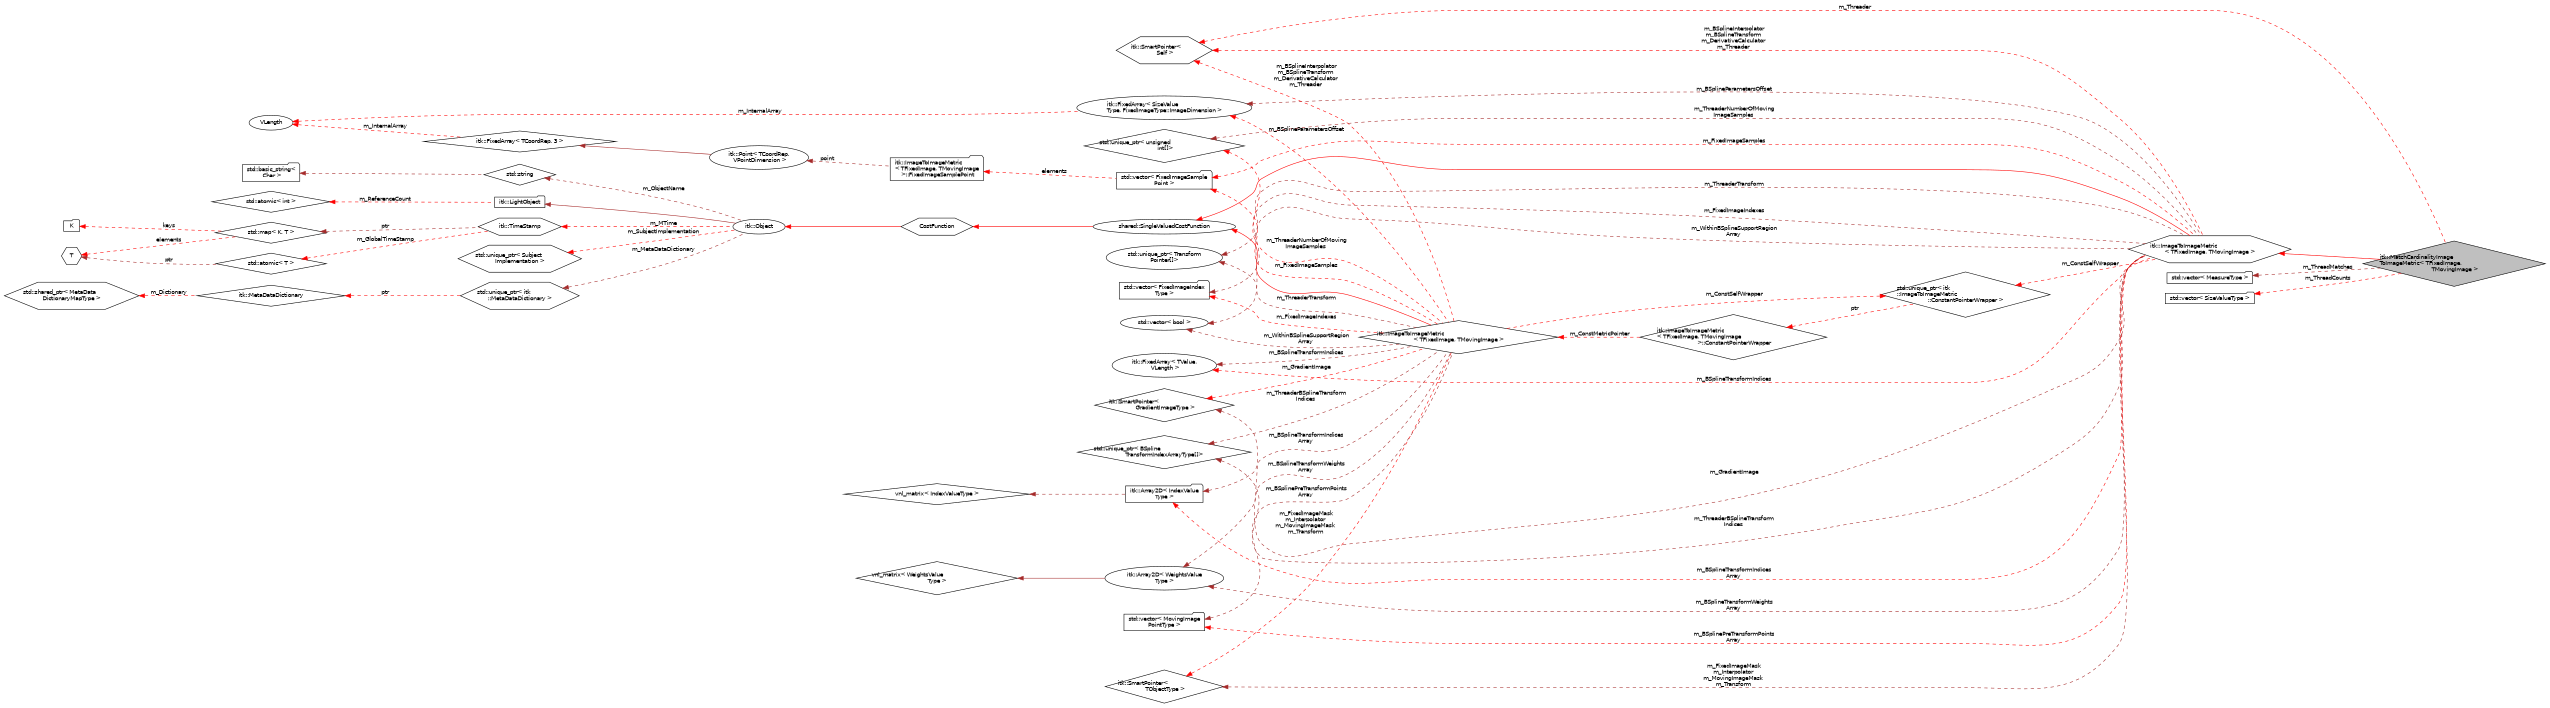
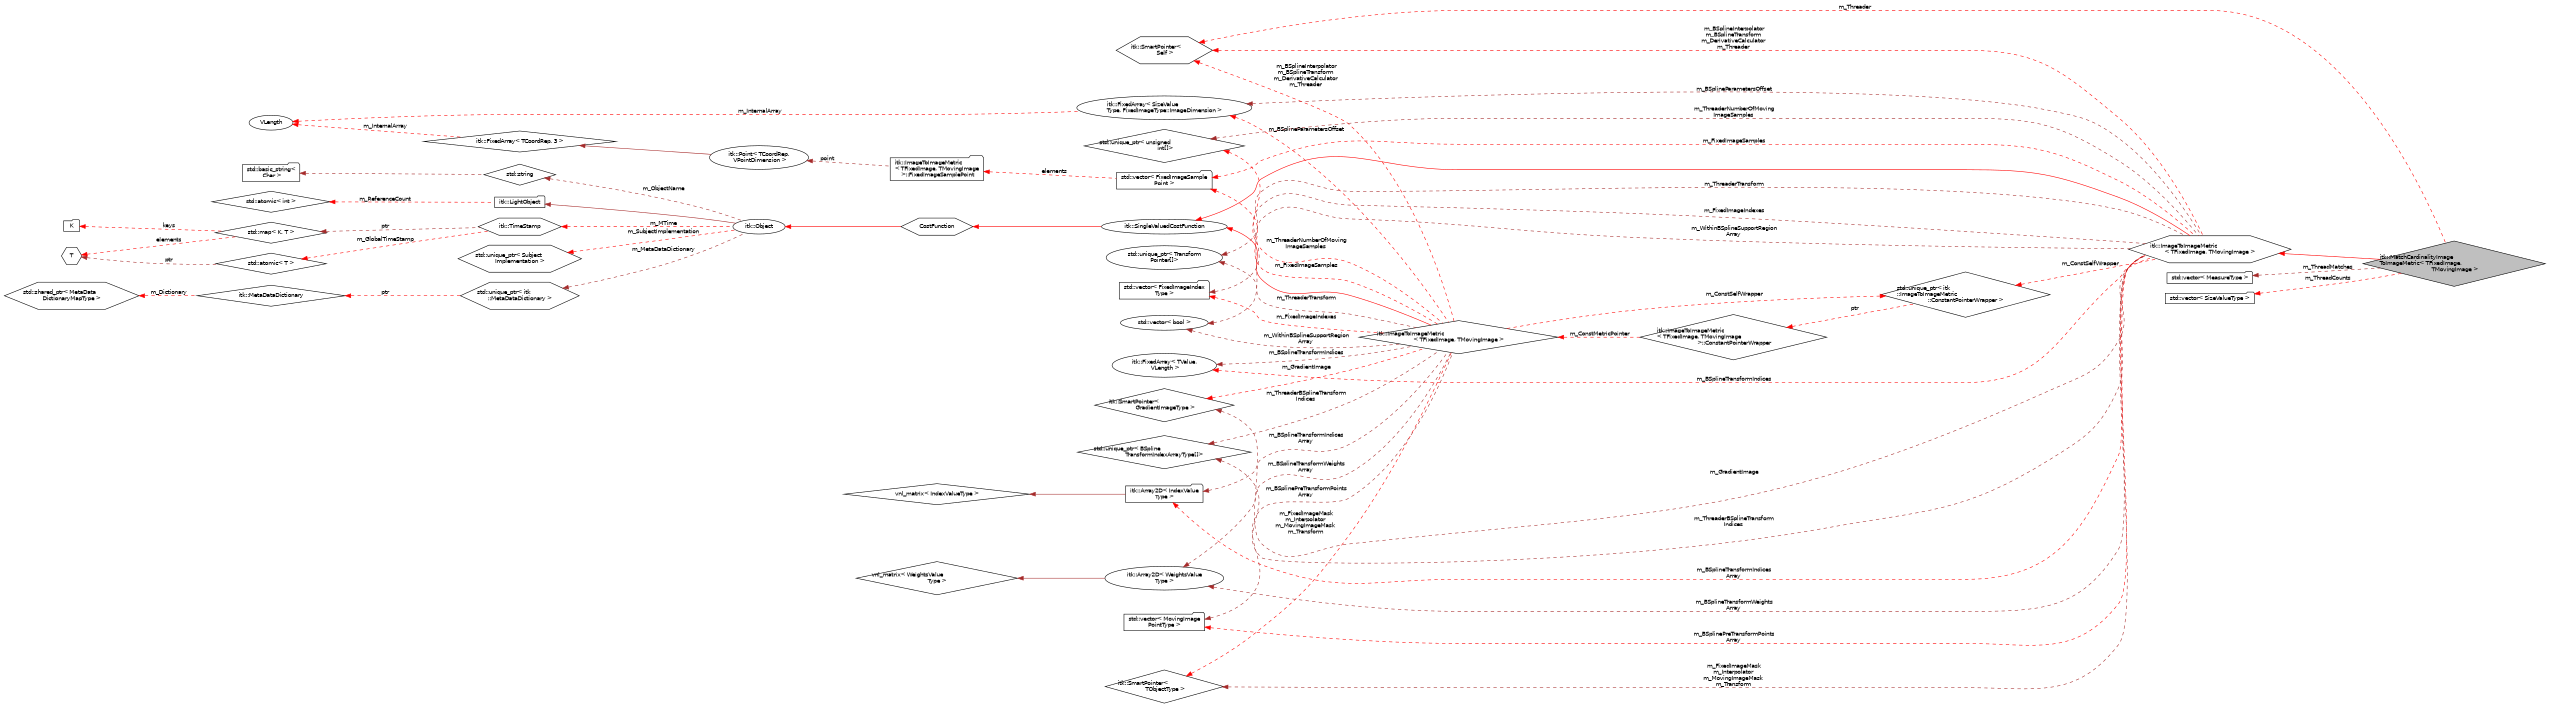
node "shared::SingleValuedCostFunction": label "shared::SingleValuedCostFunction" -> "itk::SingleValuedCostFunction"
edge "itk::Array2D< IndexValue Type >" -> "vnl_matrix< IndexValueType >": style dashed -> solid
